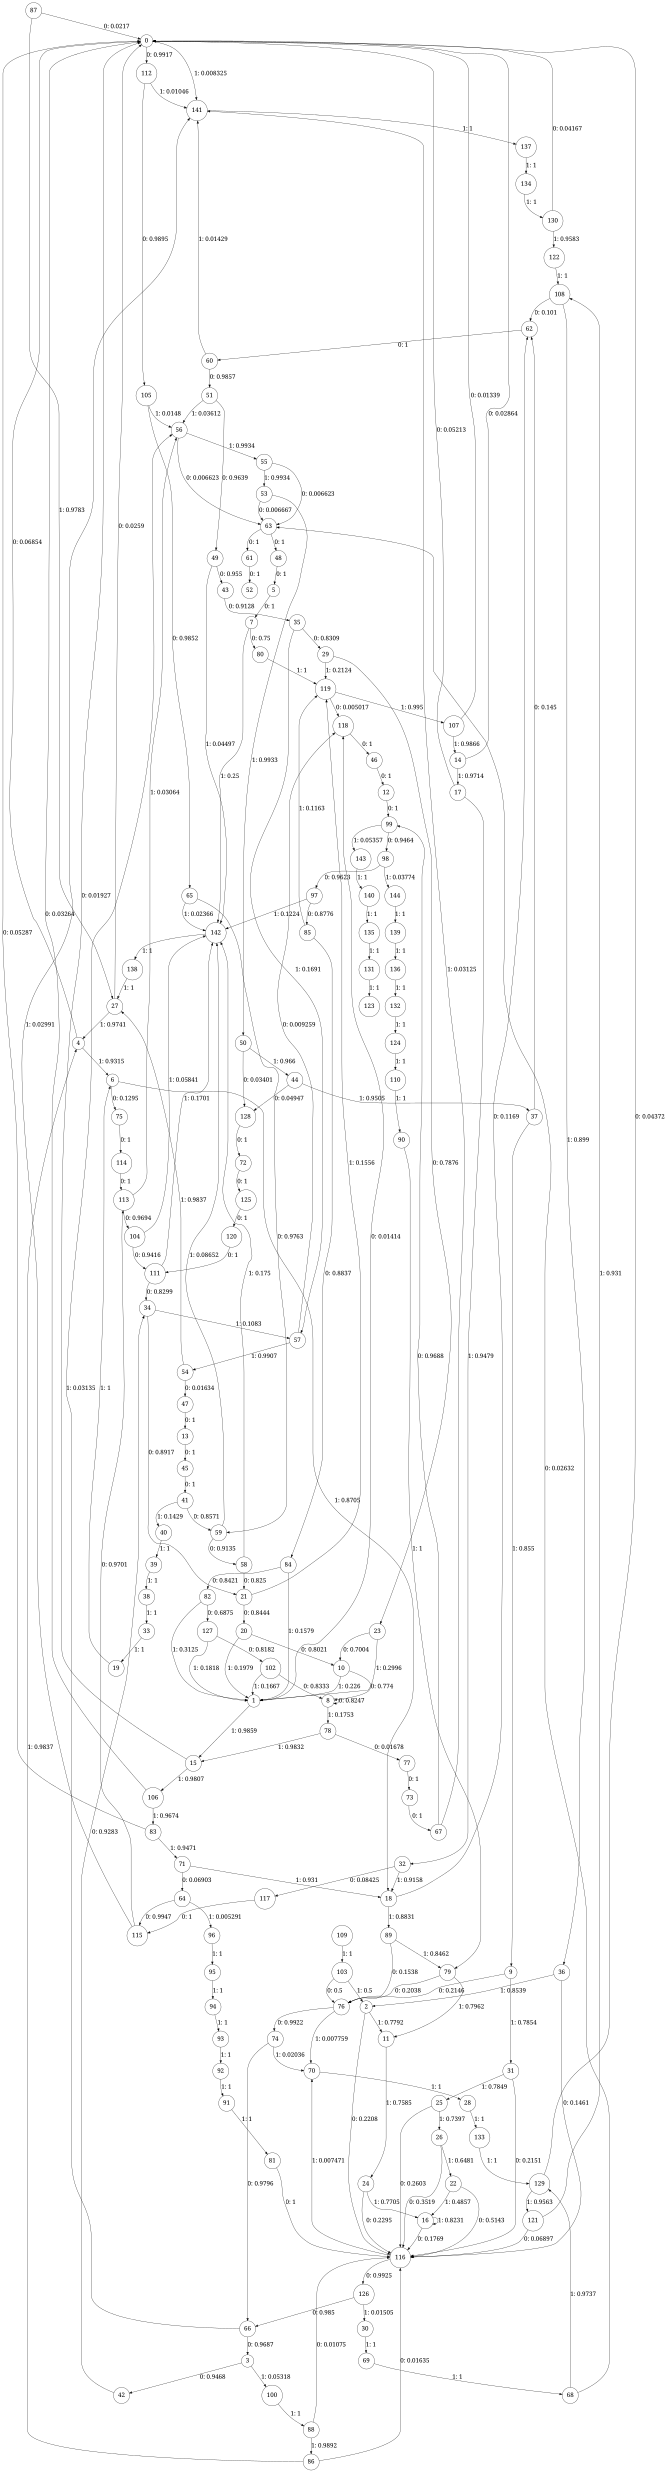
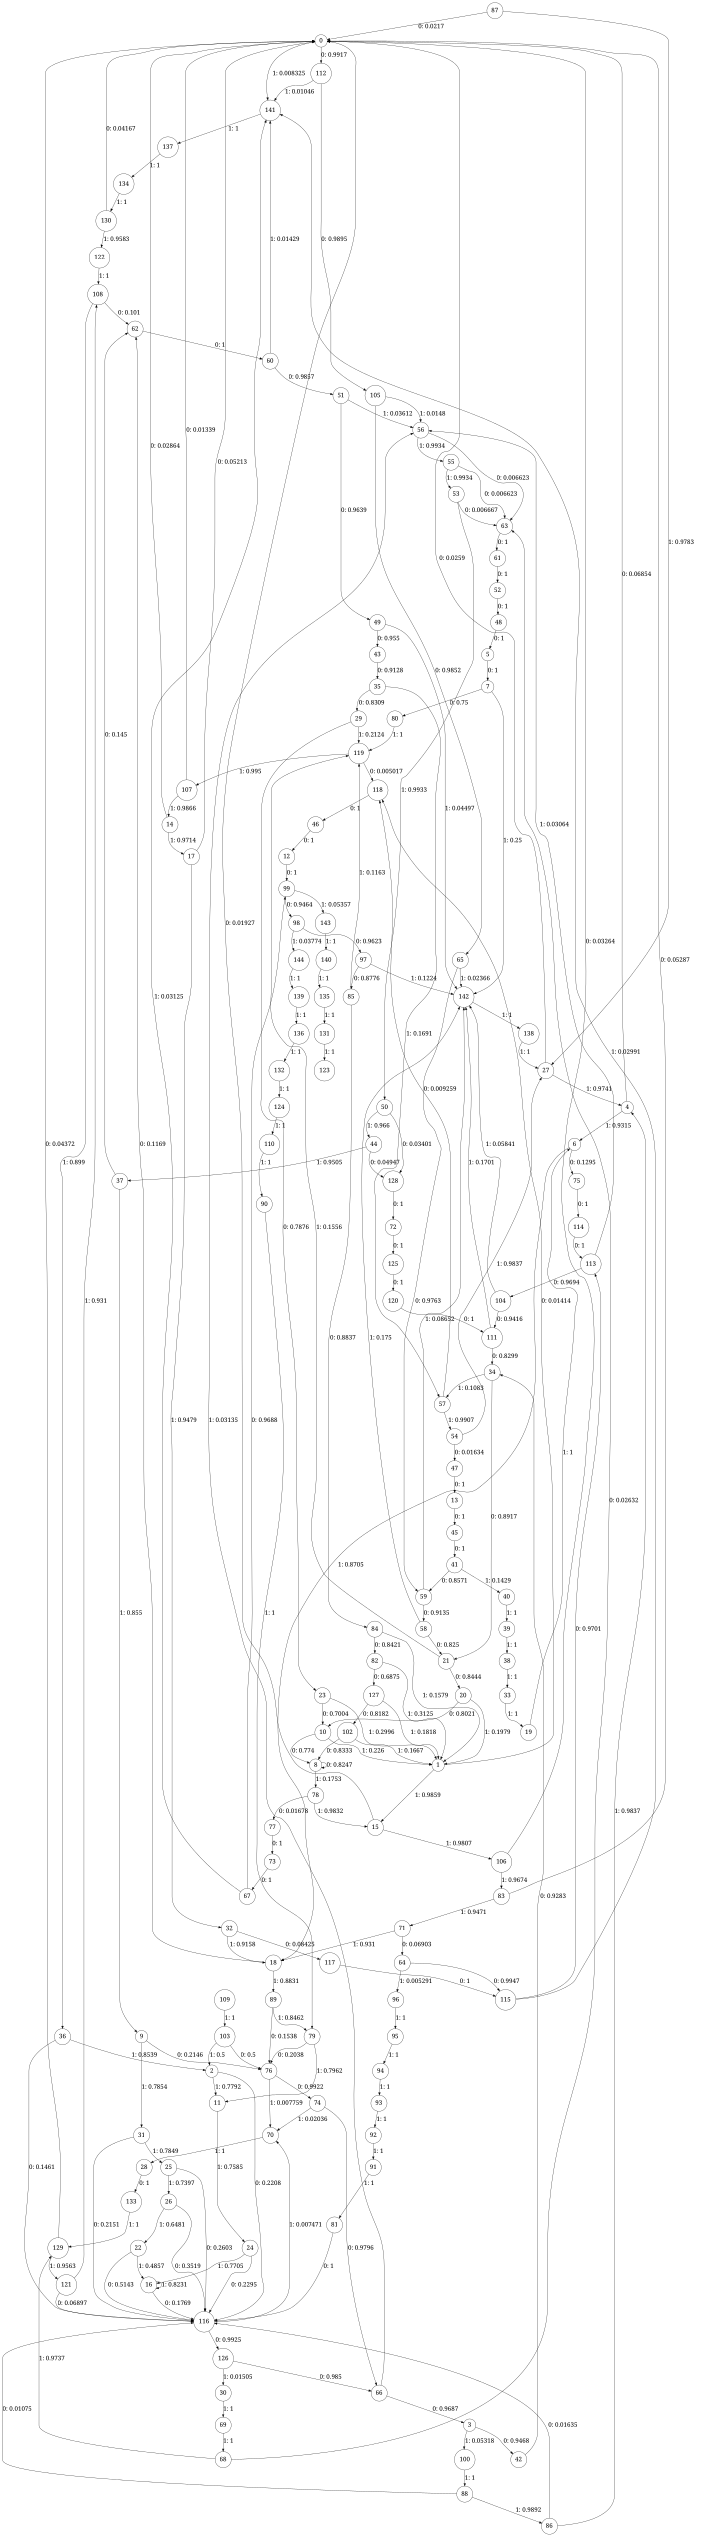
edge "63" -> "48": now "52" -> "48"
edge "28" -> "133": label "1: 1        " -> "0: 1        "
